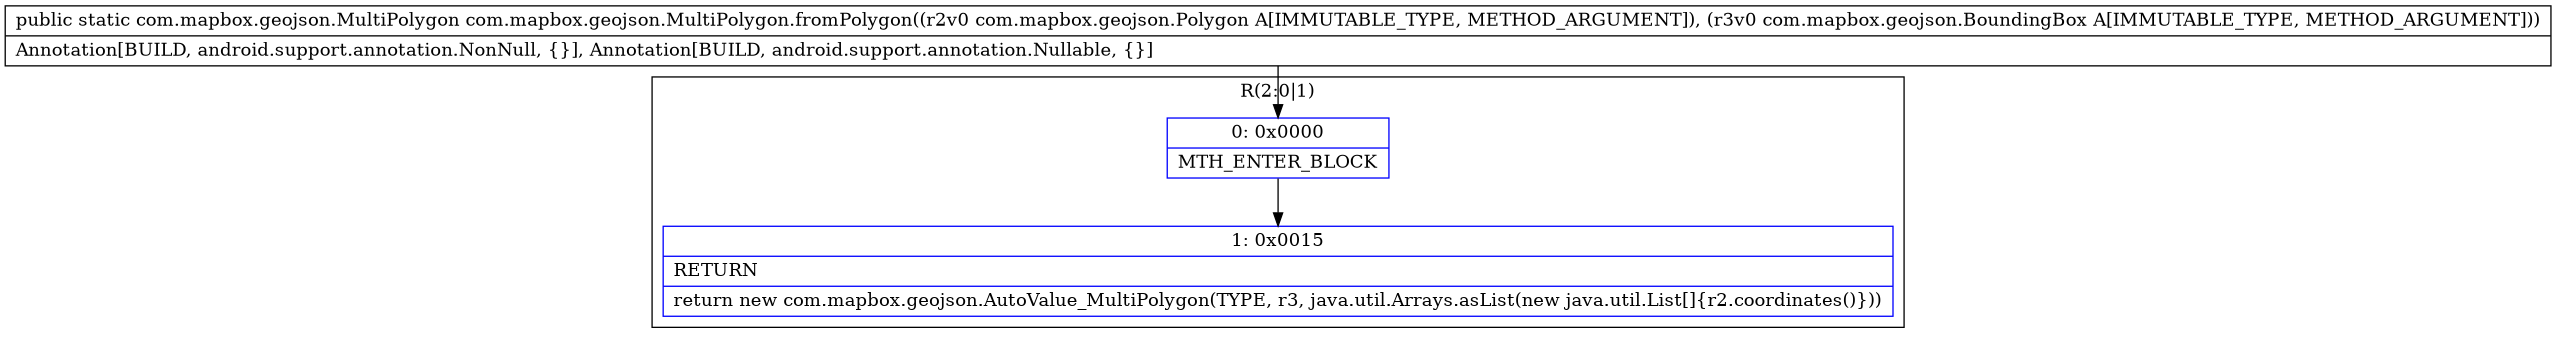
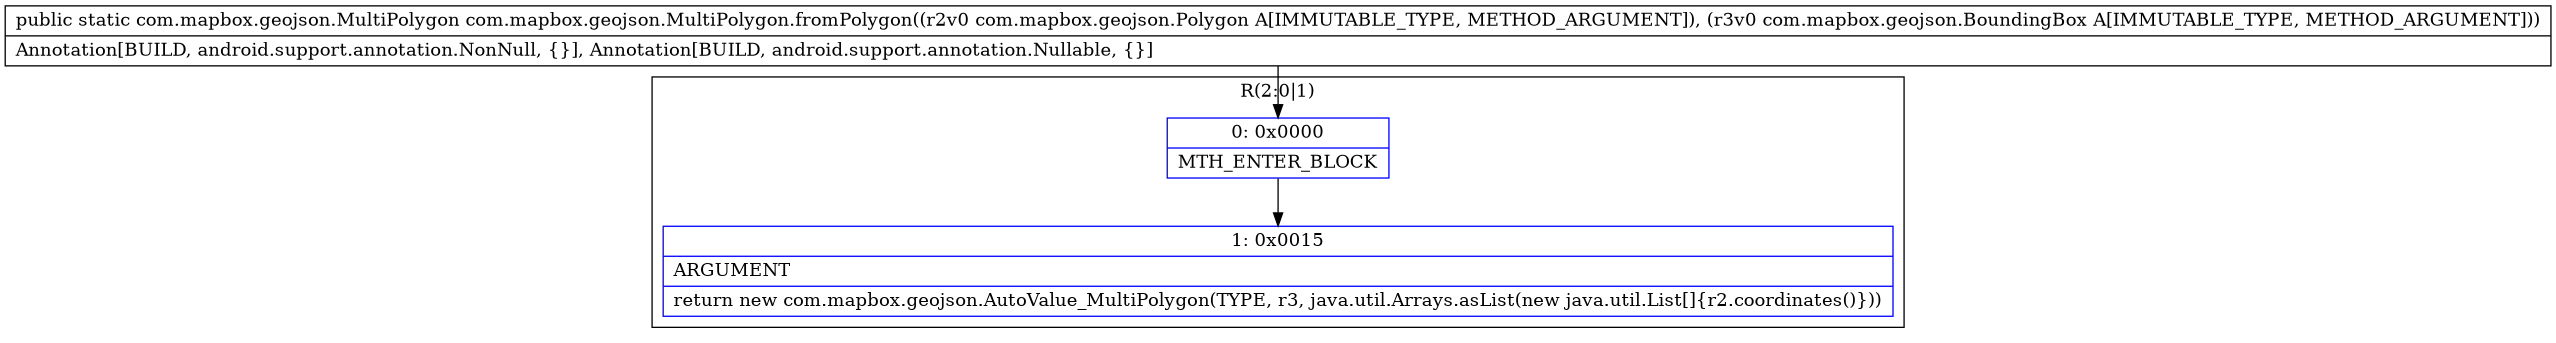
node "1: 0x0015": text "RETURN" -> "ARGUMENT"
